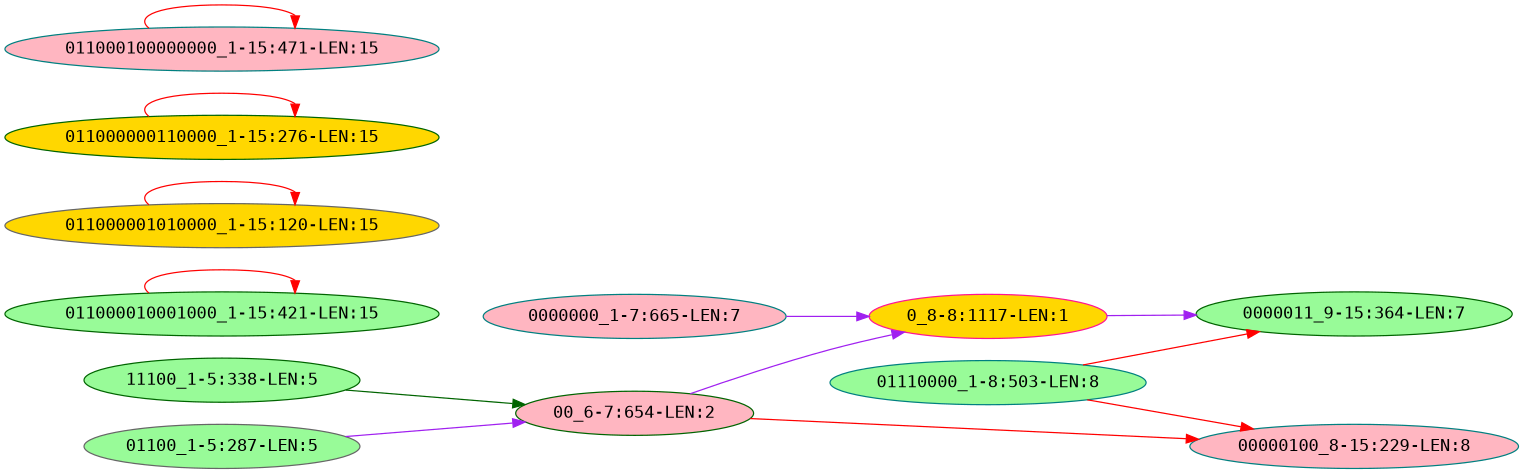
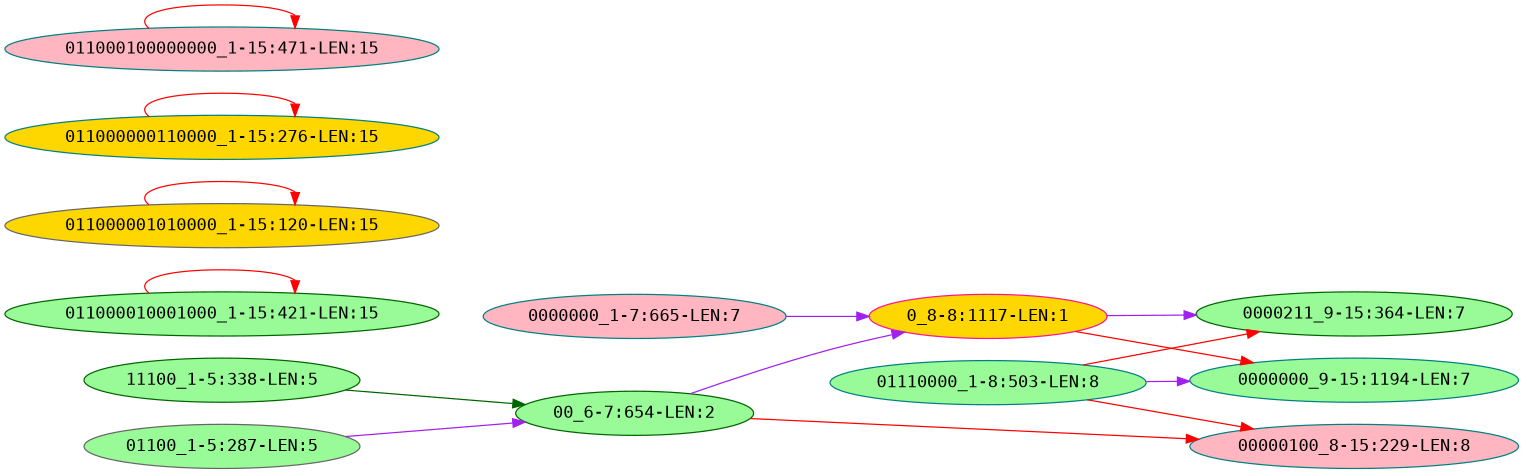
node "011000000110000_1-15:276-LEN:15": color darkgreen -> teal
node "0000011_9-15:364-LEN:7": label "0000011_9-15:364-LEN:7" -> "0000211_9-15:364-LEN:7"
node "0000000_9-15:1194-LEN:7": added
node "00_6-7:654-LEN:2": fillcolor lightpink -> palegreen
